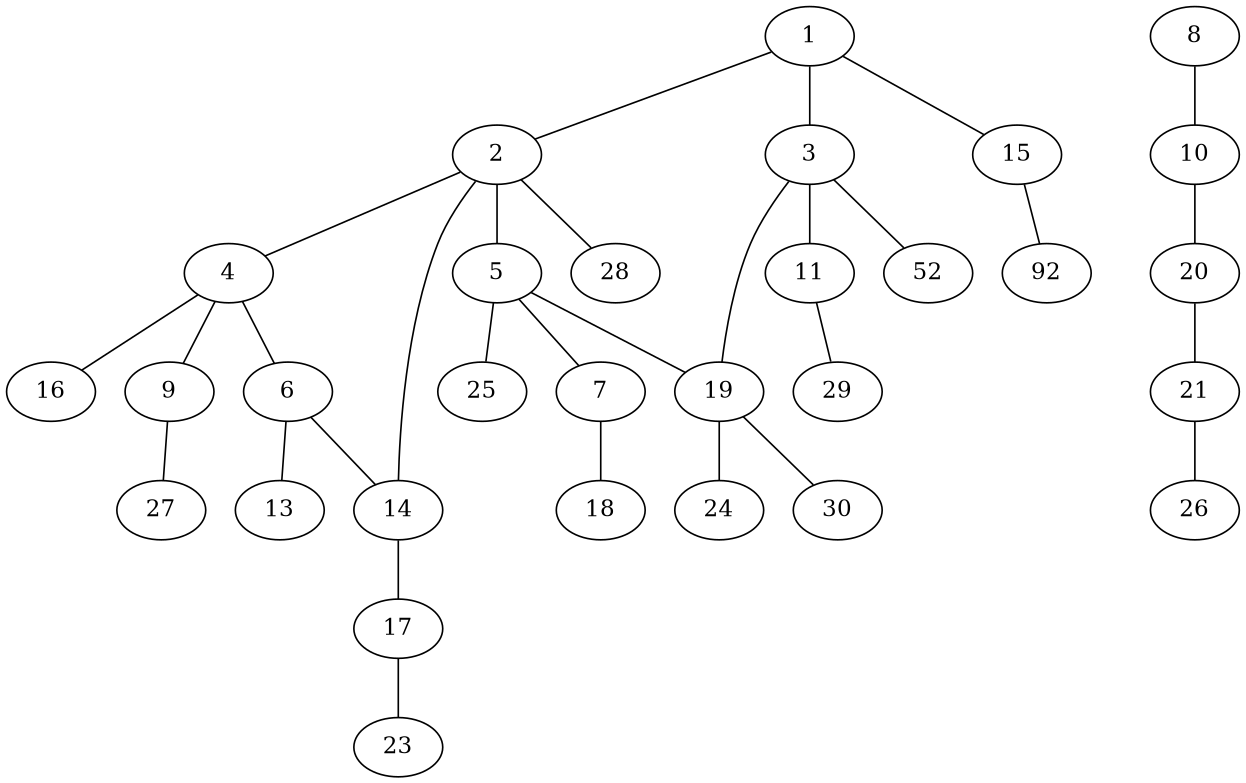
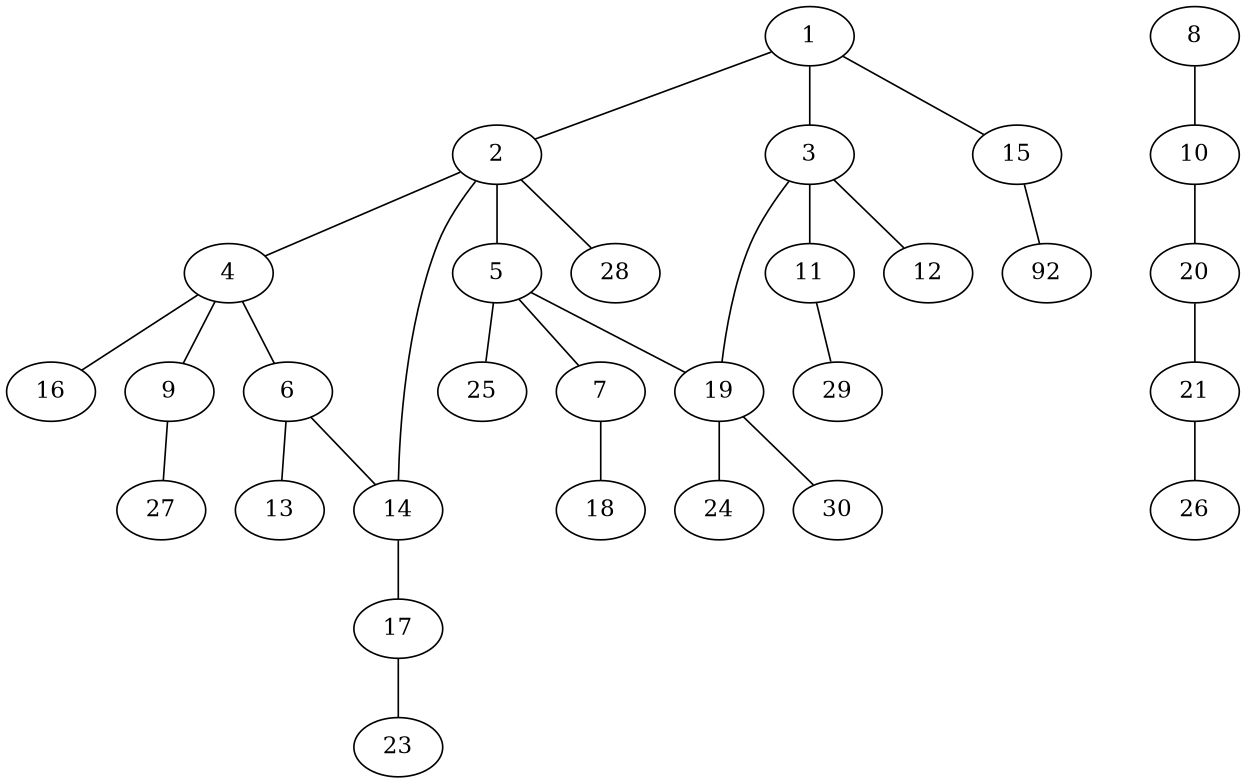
node "52": label "52" -> "12"
